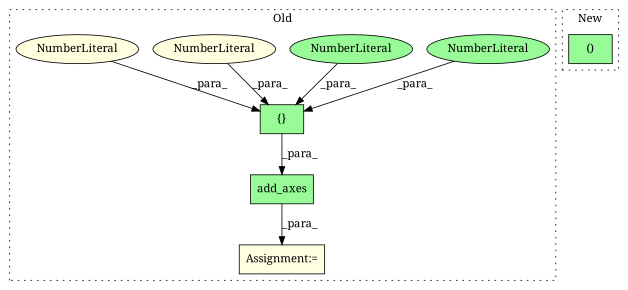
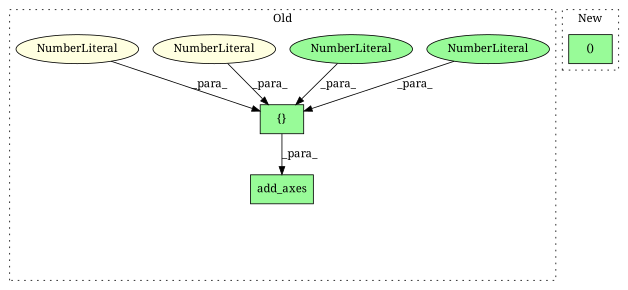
node "Assignment:=": removed
